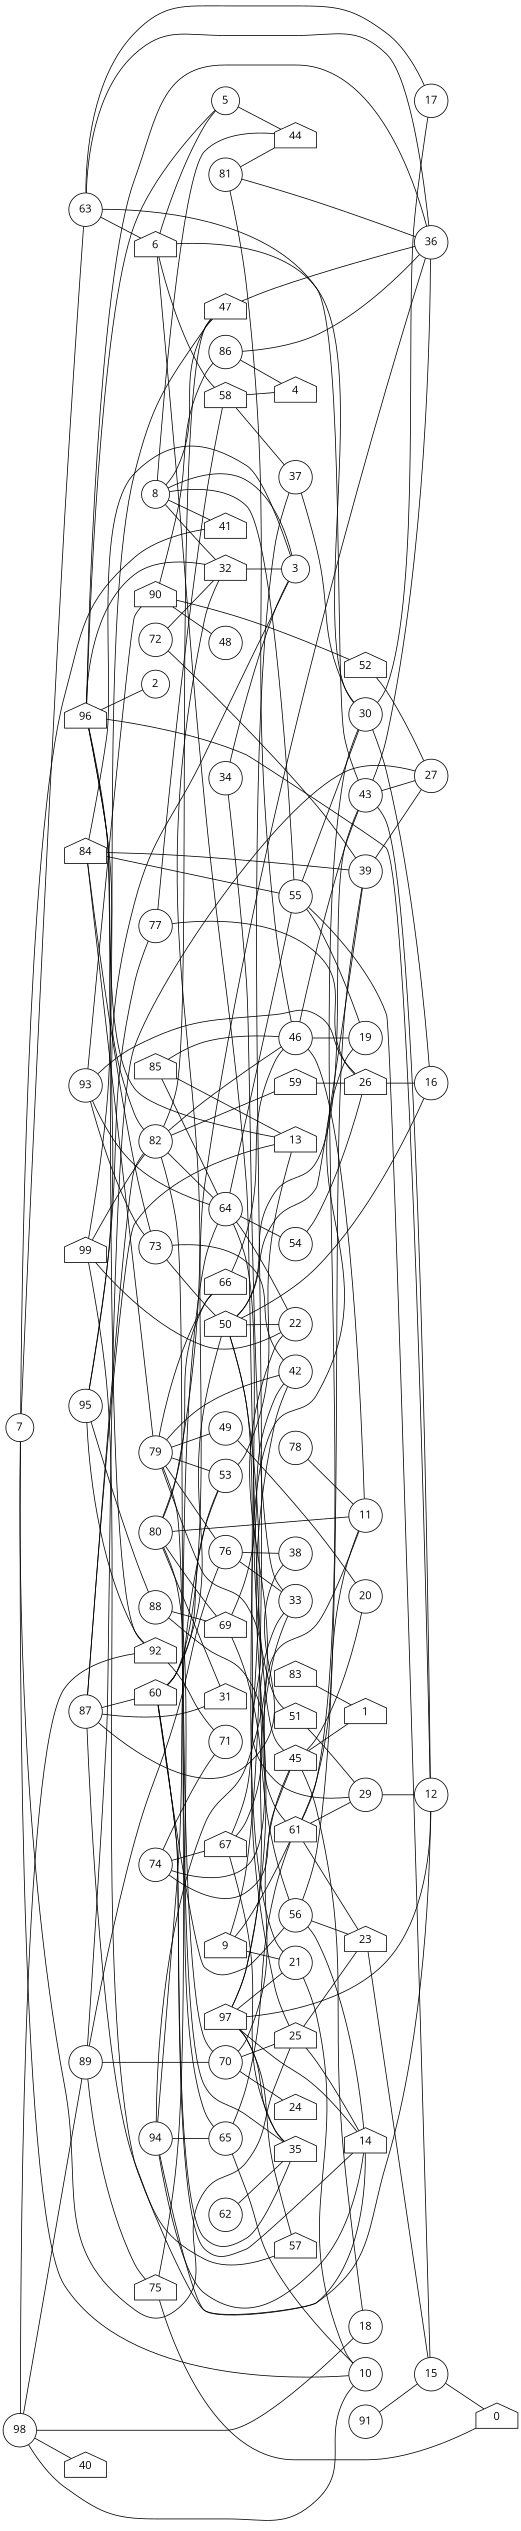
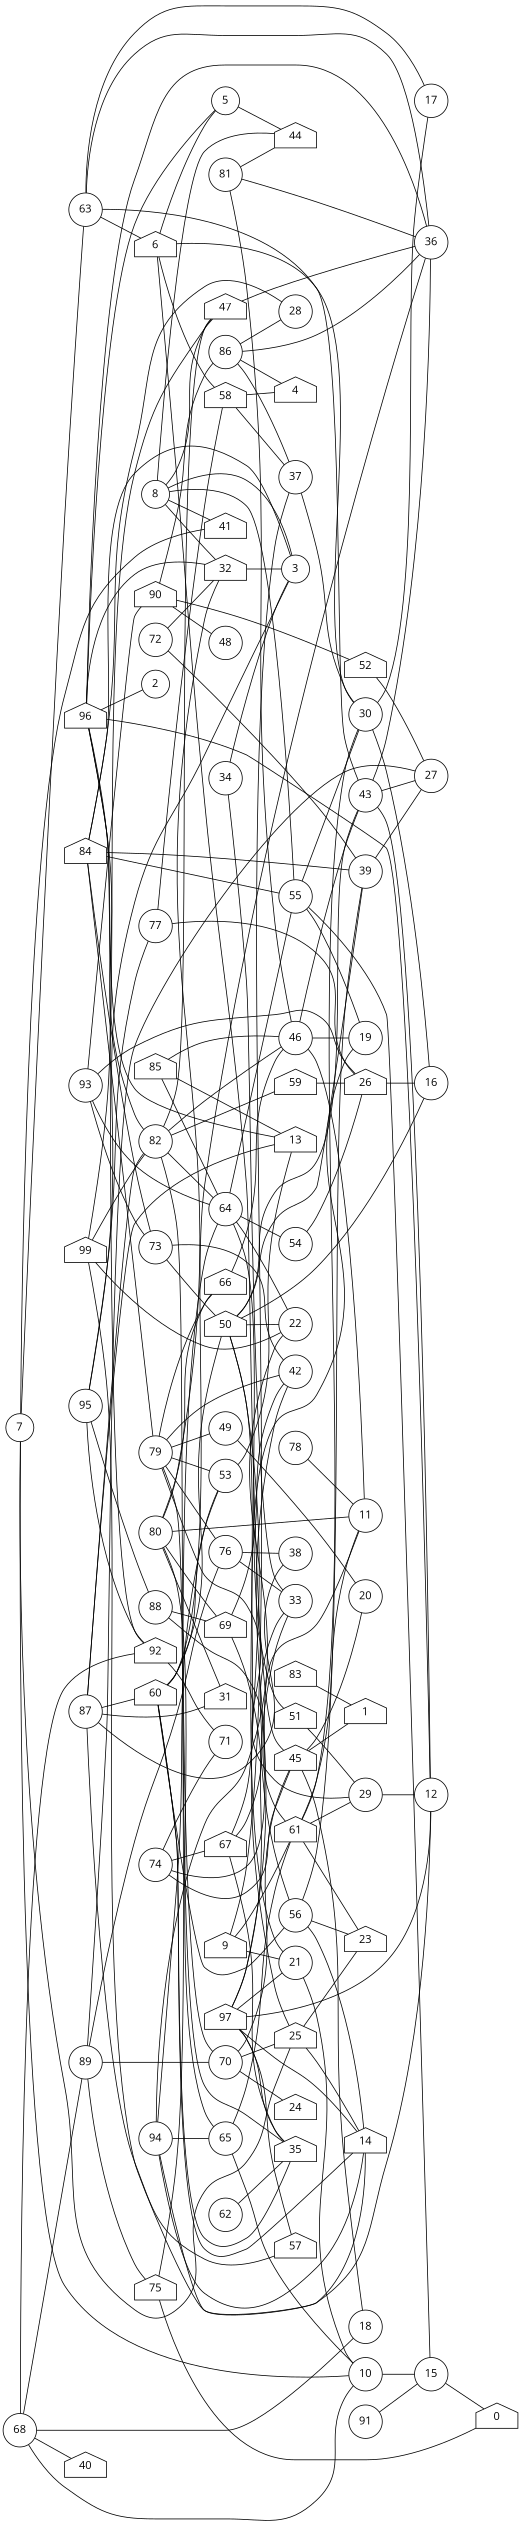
node "28": added
edge "86" -- "37": added
edge "23" -- "15": now "10" -- "15"
node "98": label "98" -> "68"
